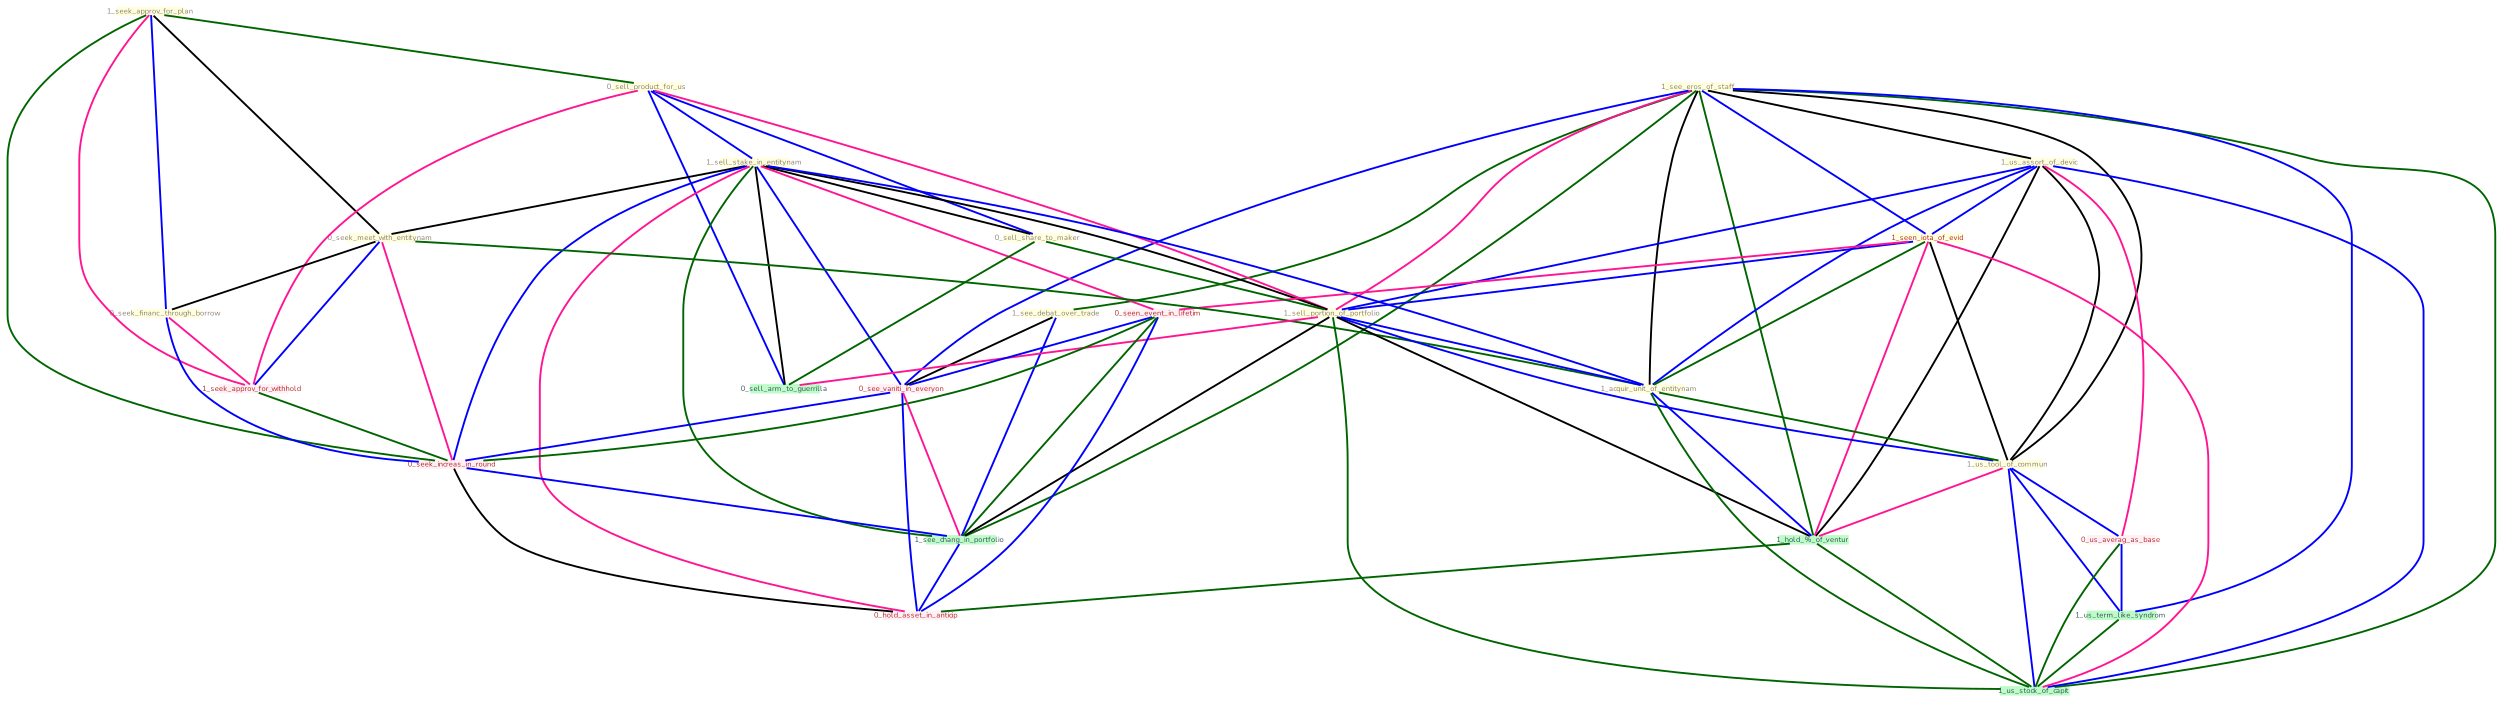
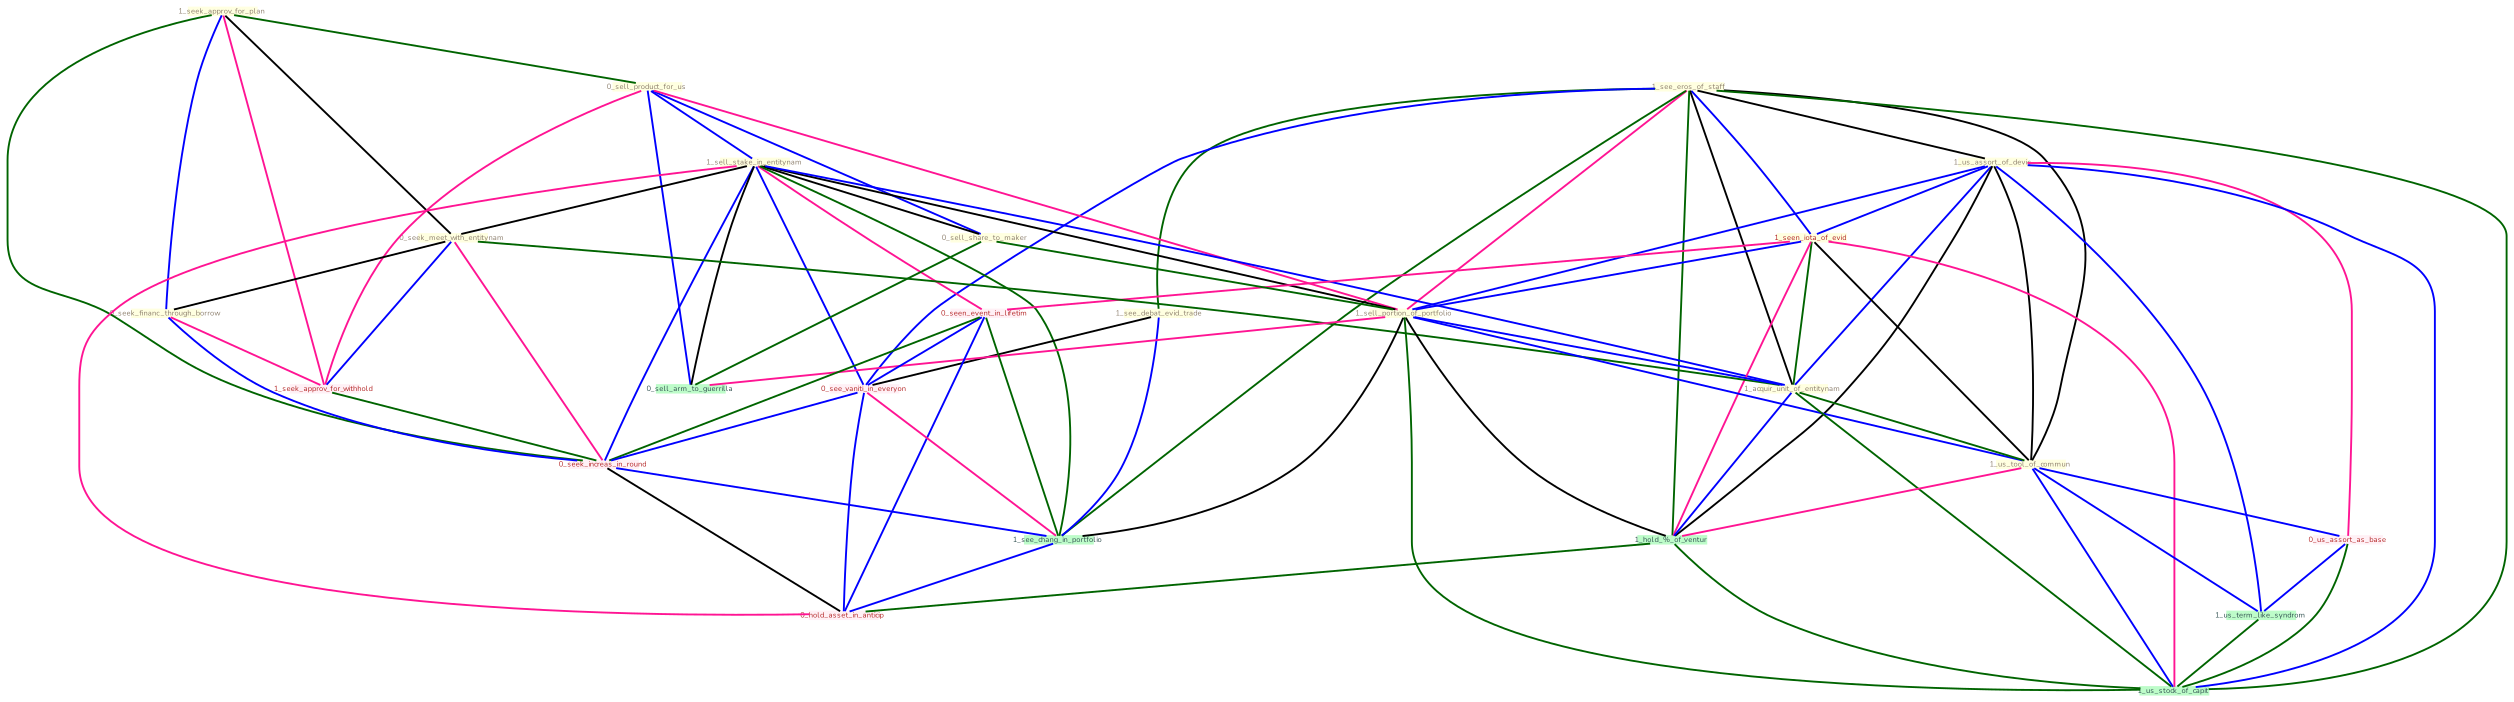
edge "1_see_eros_of_staff" -- "1_us_term_like_syndrom": now "1_us_assort_of_devic" -- "1_us_term_like_syndrom"
node "1_see_debat_over_trade": label "1_see_debat_over_trade" -> "1_see_debat_evid_trade"
node "0_us_averag_as_base": label "0_us_averag_as_base" -> "0_us_assort_as_base"
